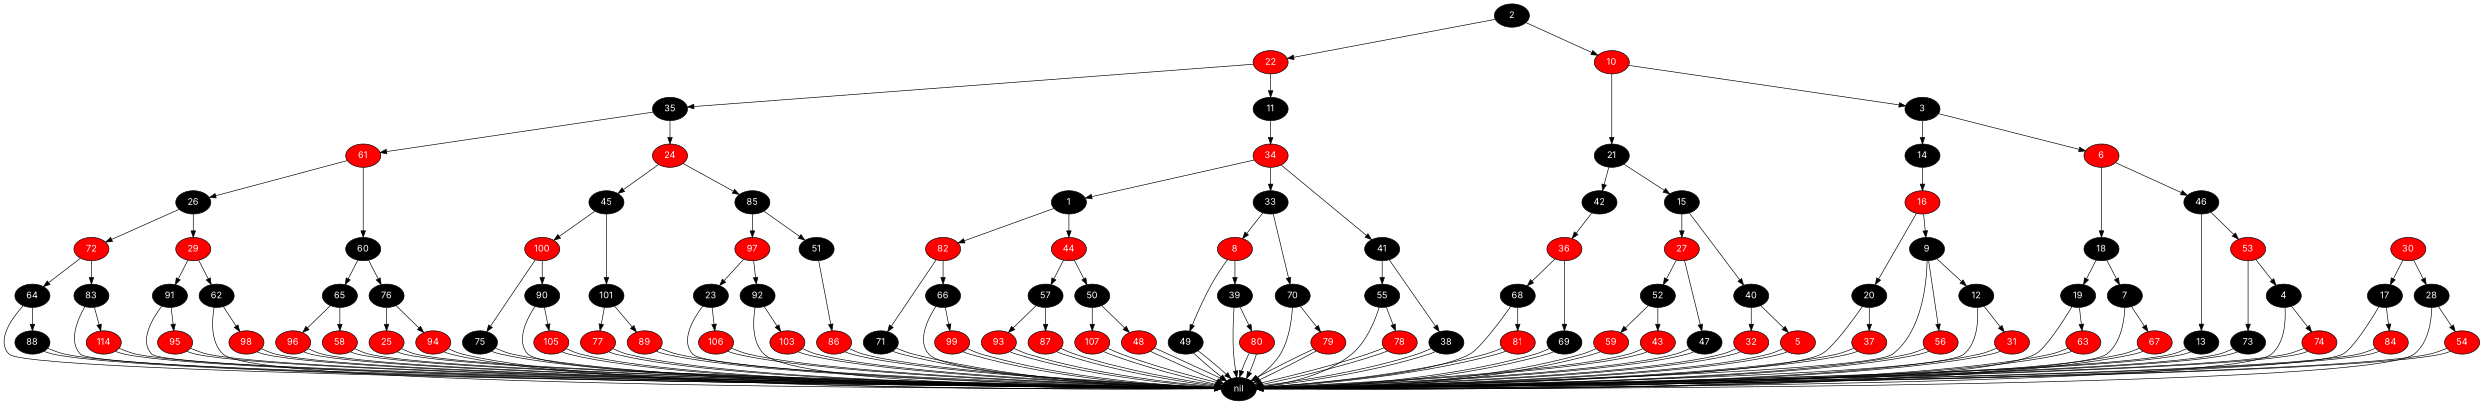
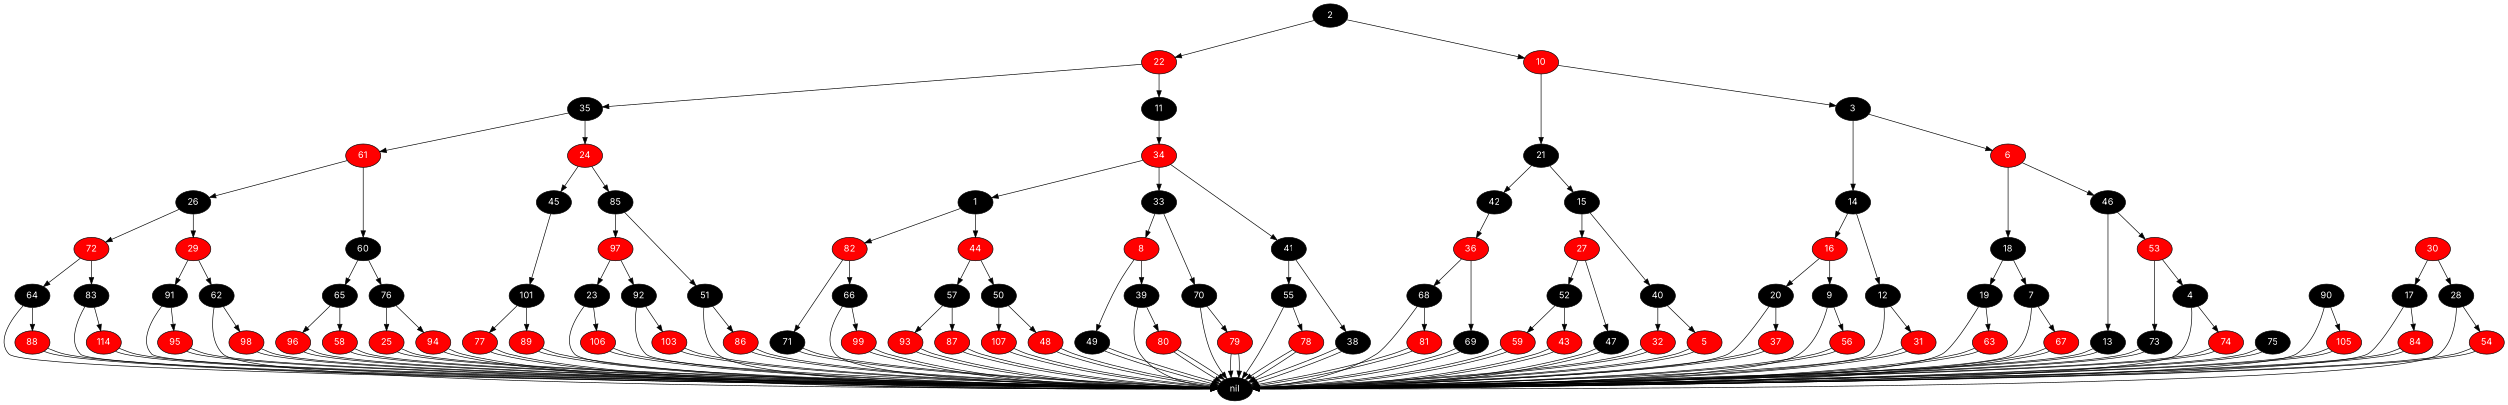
node "100": removed
edge "9" -> "12": now "14" -> "12"
node "88": fillcolor black -> red
edge "51" -> "nil": added
